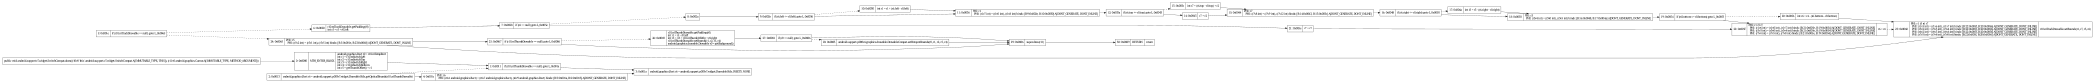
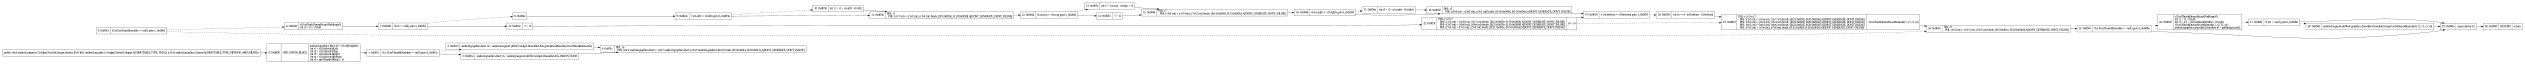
edge "19: 0x0054" -> "22: 0x005f": reversed
edge "24: 0x0065" -> "23: 0x0060": reversed
edge "2: 0x0013" -> "1: 0x0011": reversed
edge "4: 0x001c" -> "3: 0x001a": reversed
